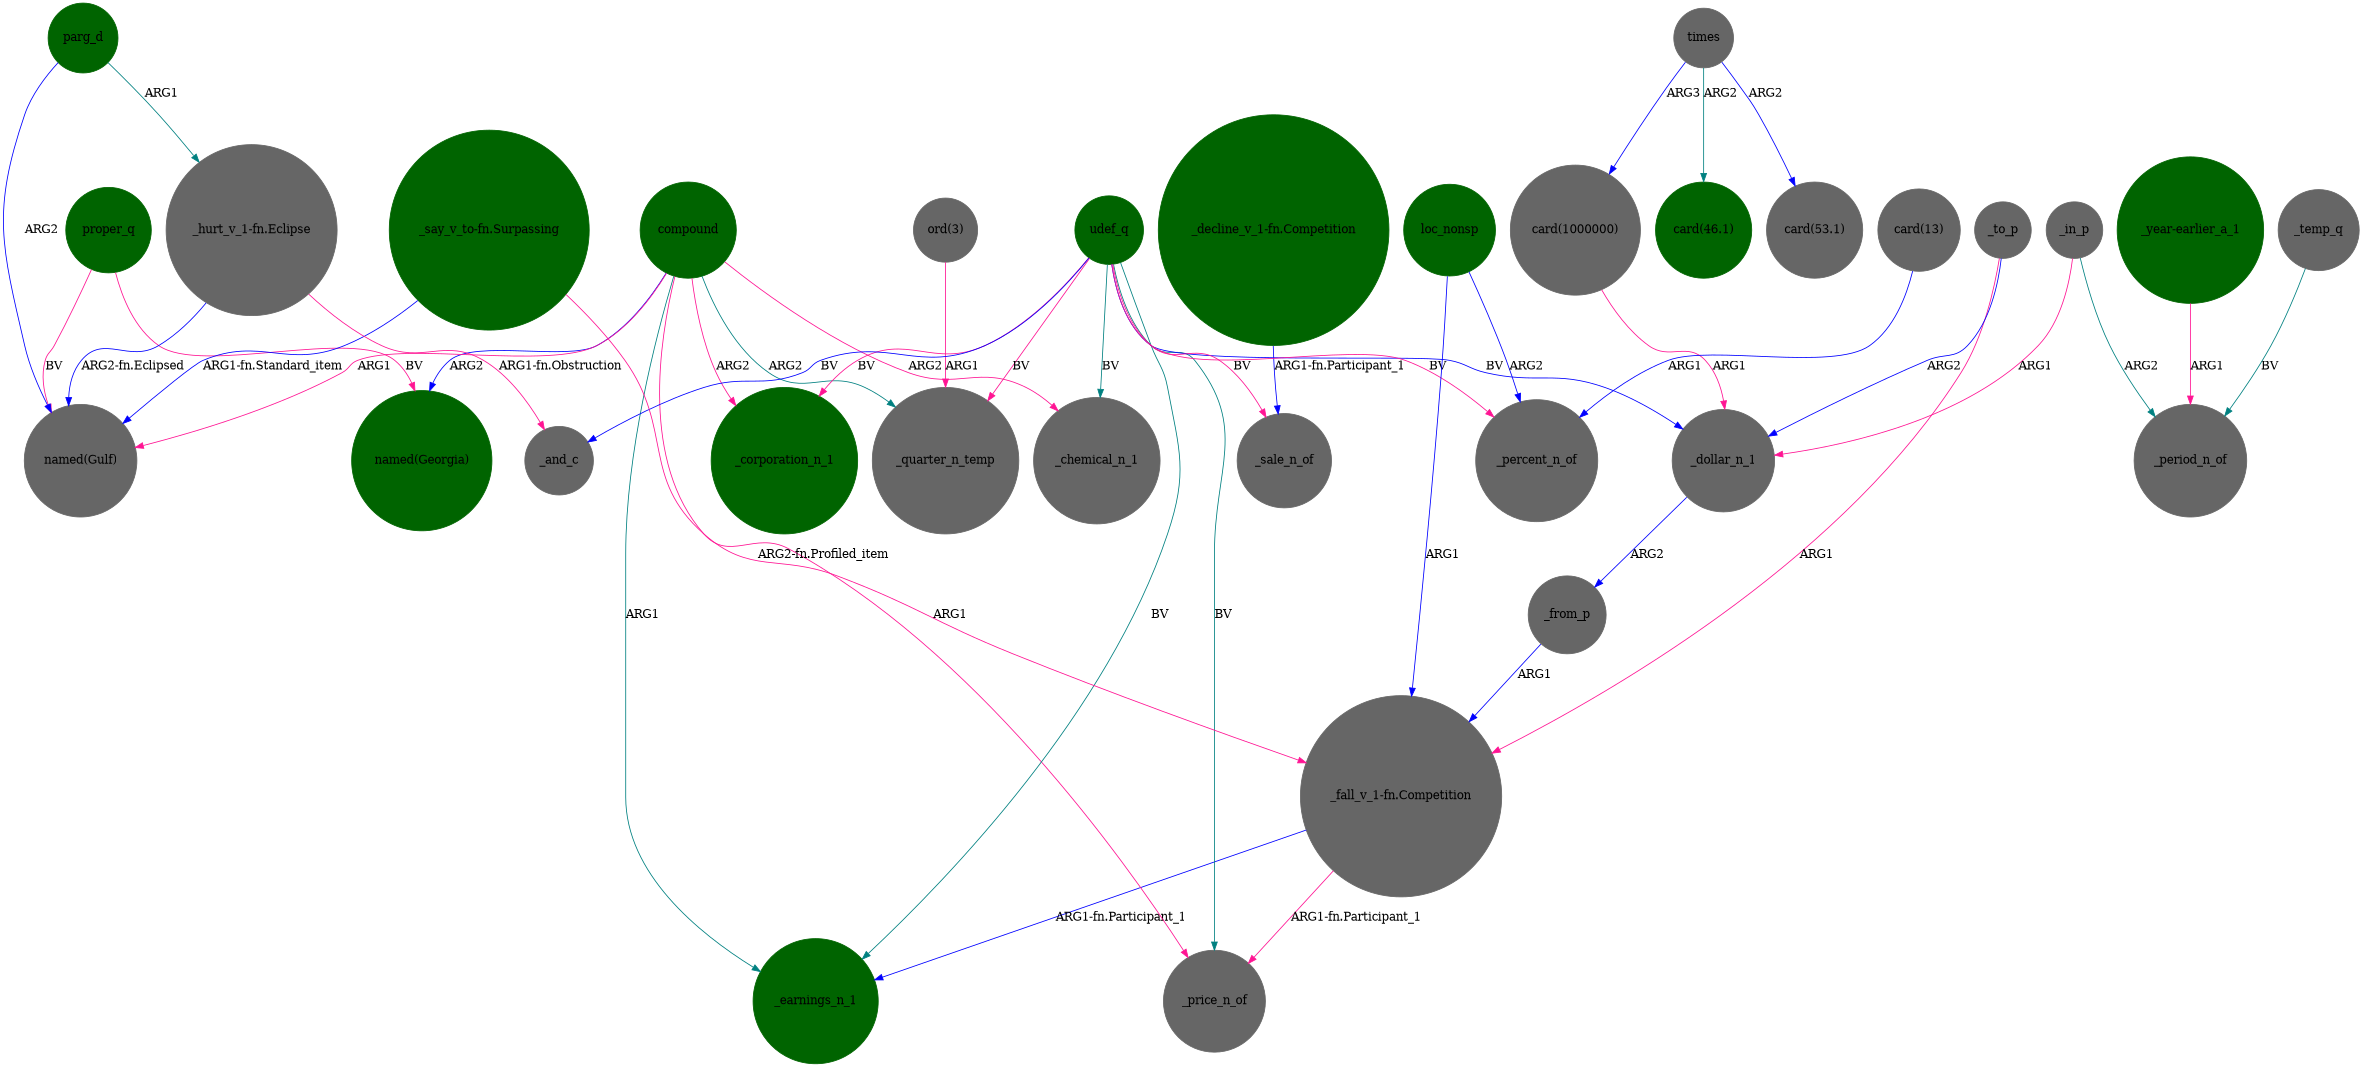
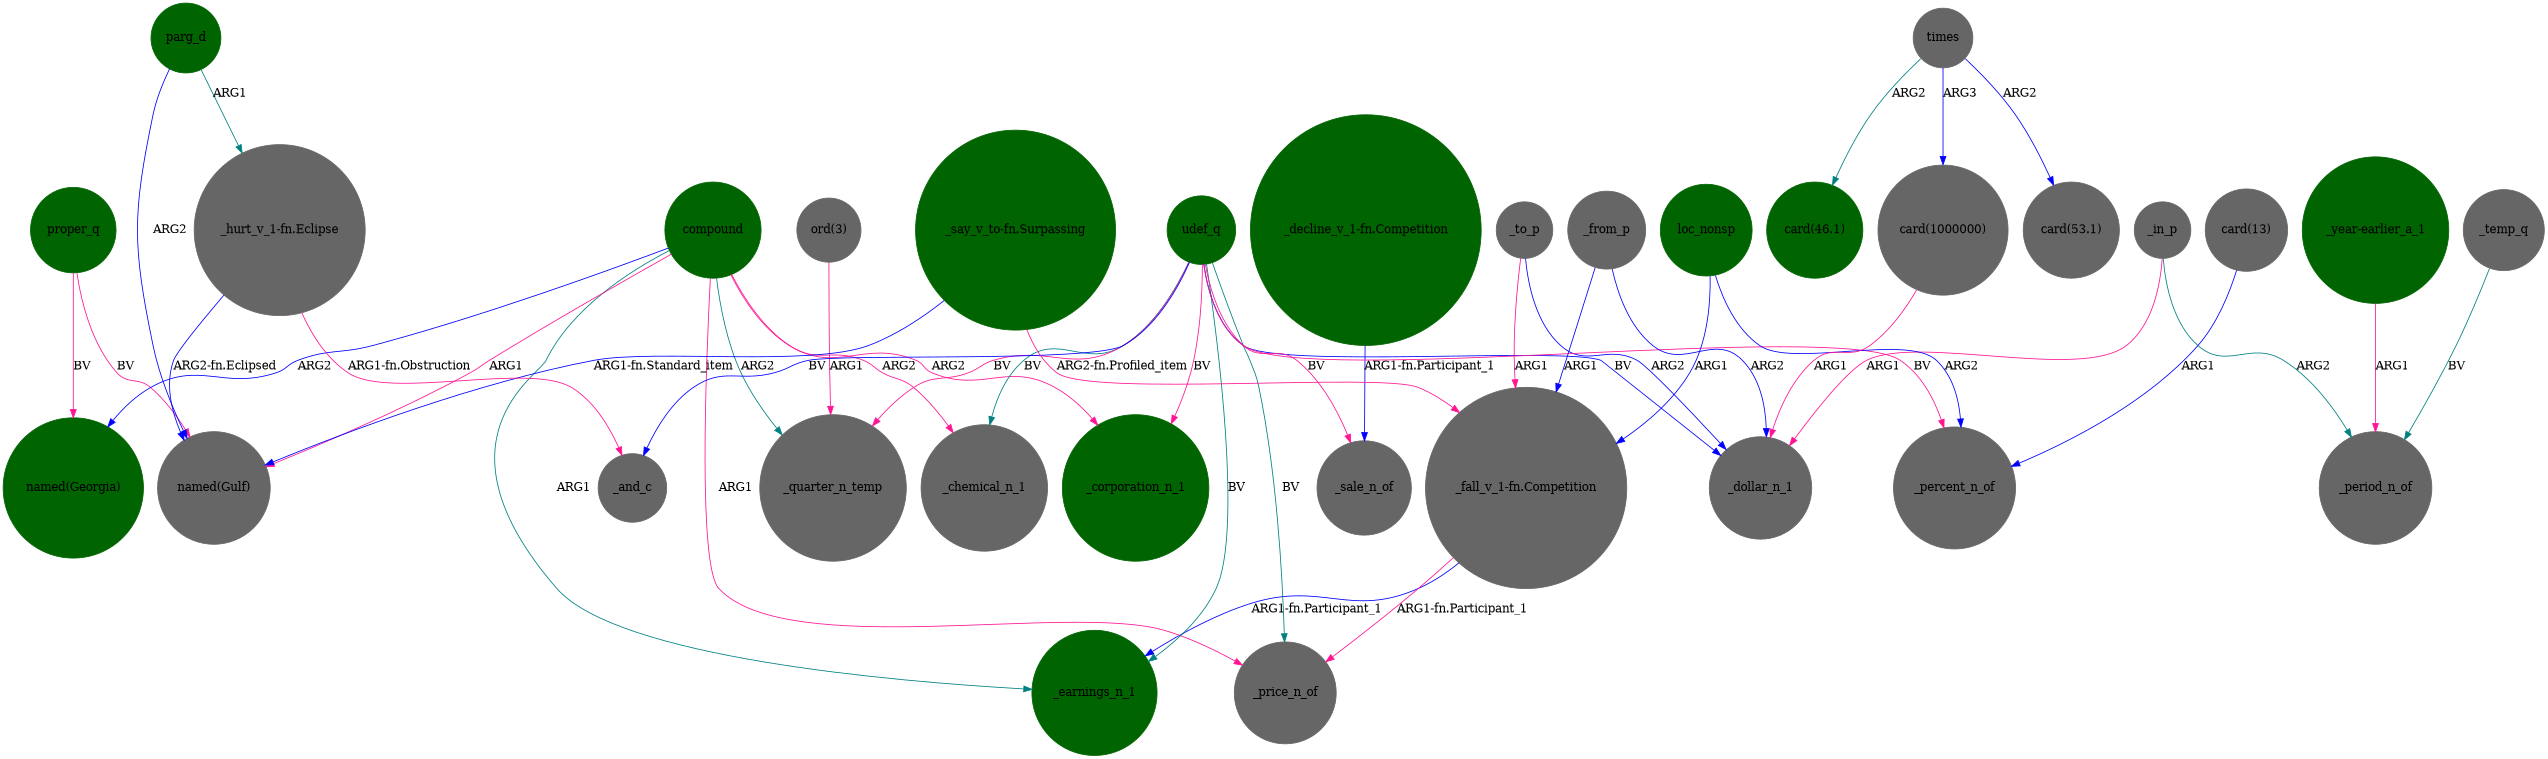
edge "_dollar_n_1" -> "_from_p": reversed
